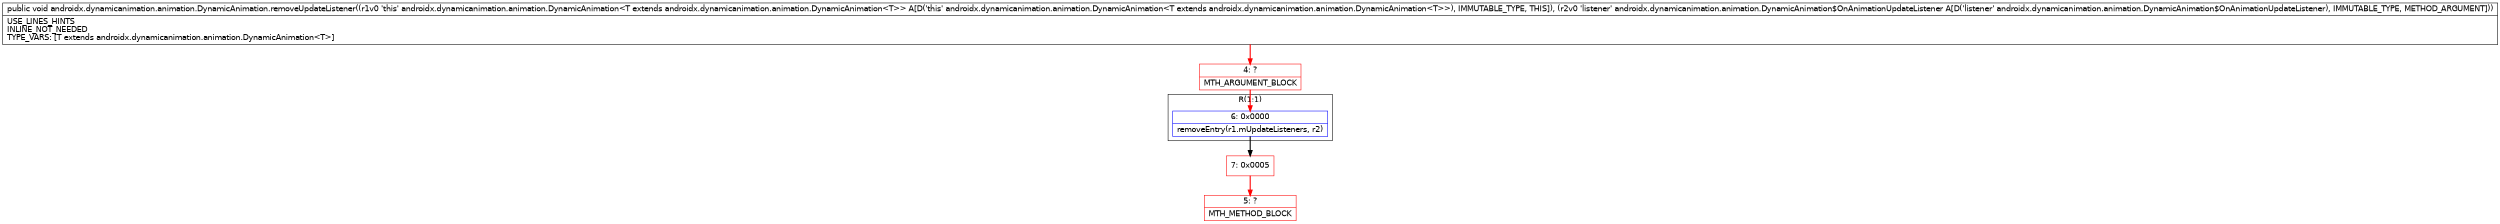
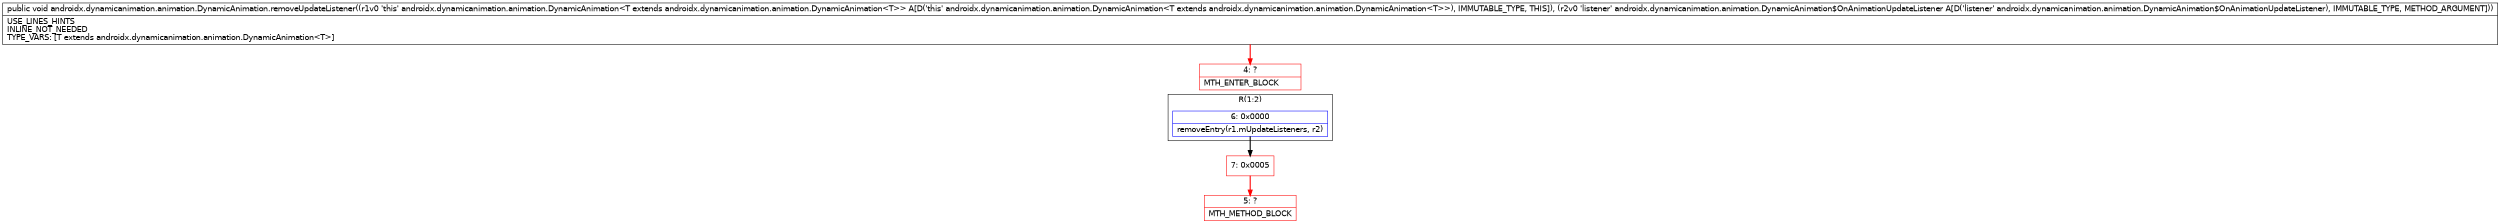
node "4: ?": text "MTH_ARGUMENT_BLOCK" -> "MTH_ENTER_BLOCK"
edge "4: ?" -> "6: 0x0000": removed
cluster "R(1:1)": label "R(1:1)" -> "R(1:2)"
